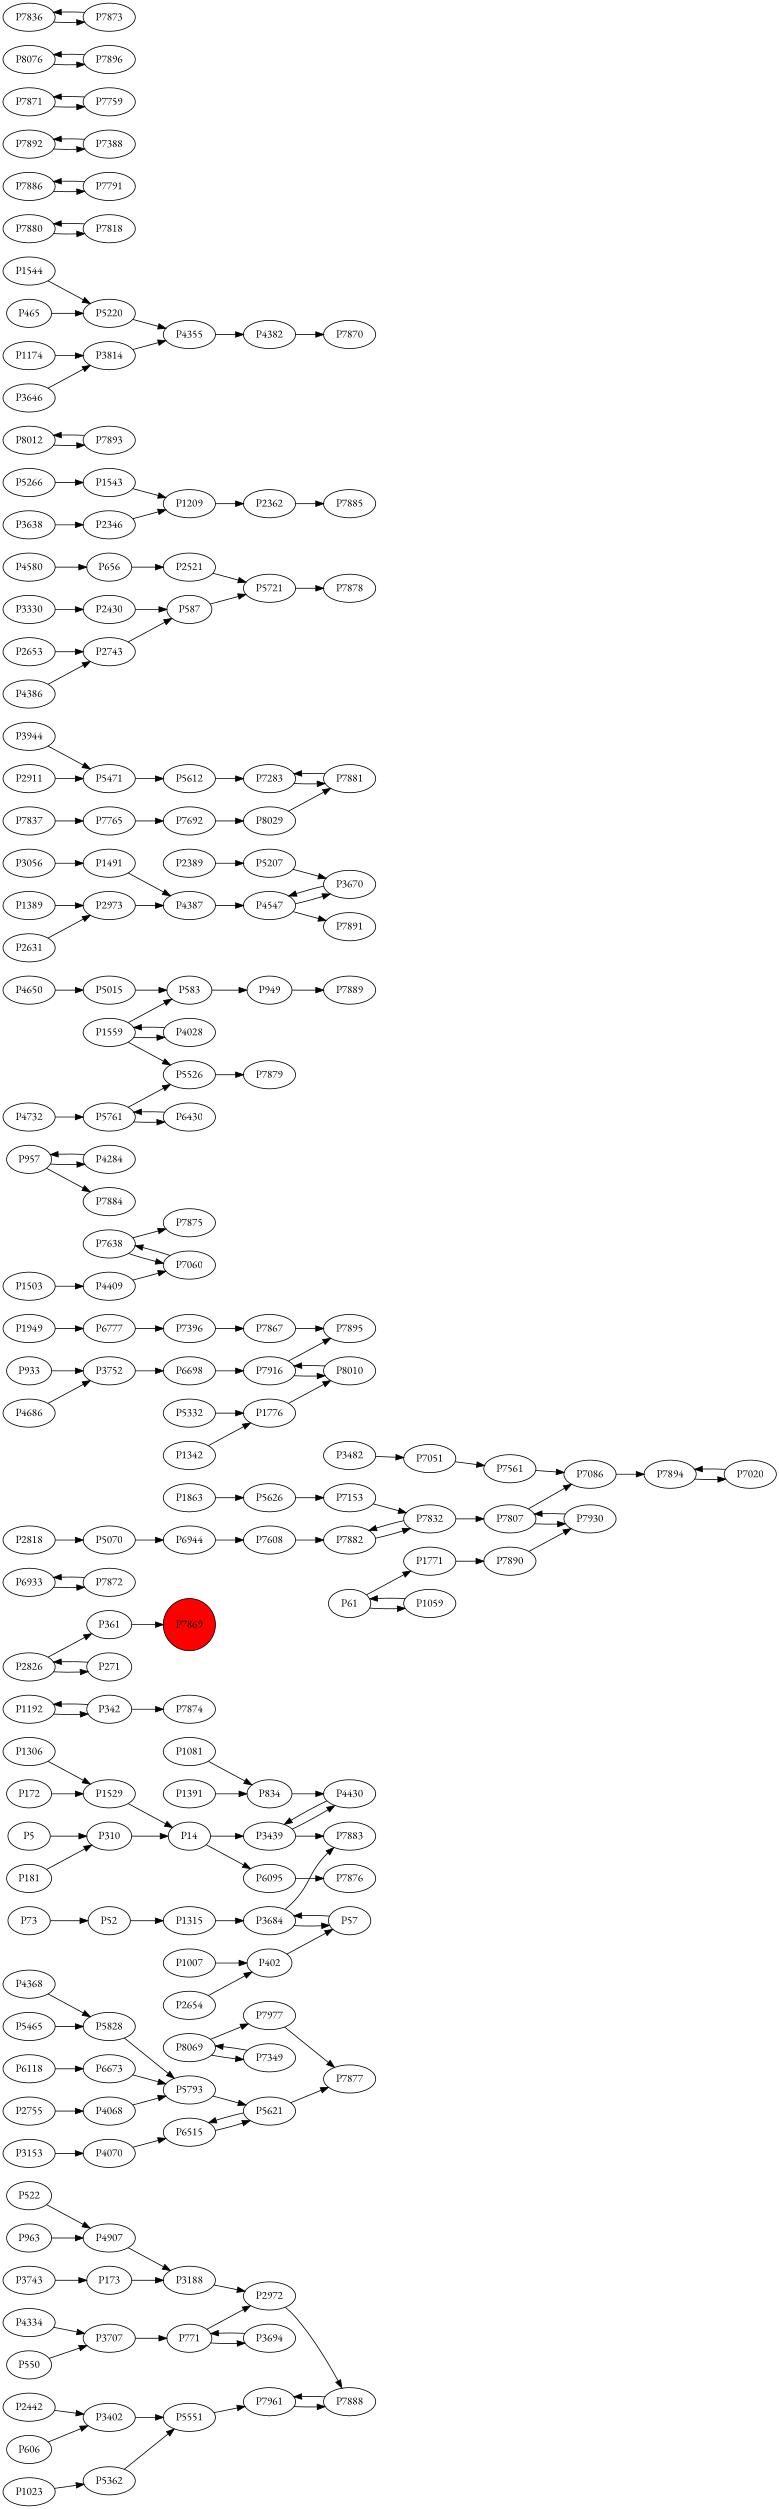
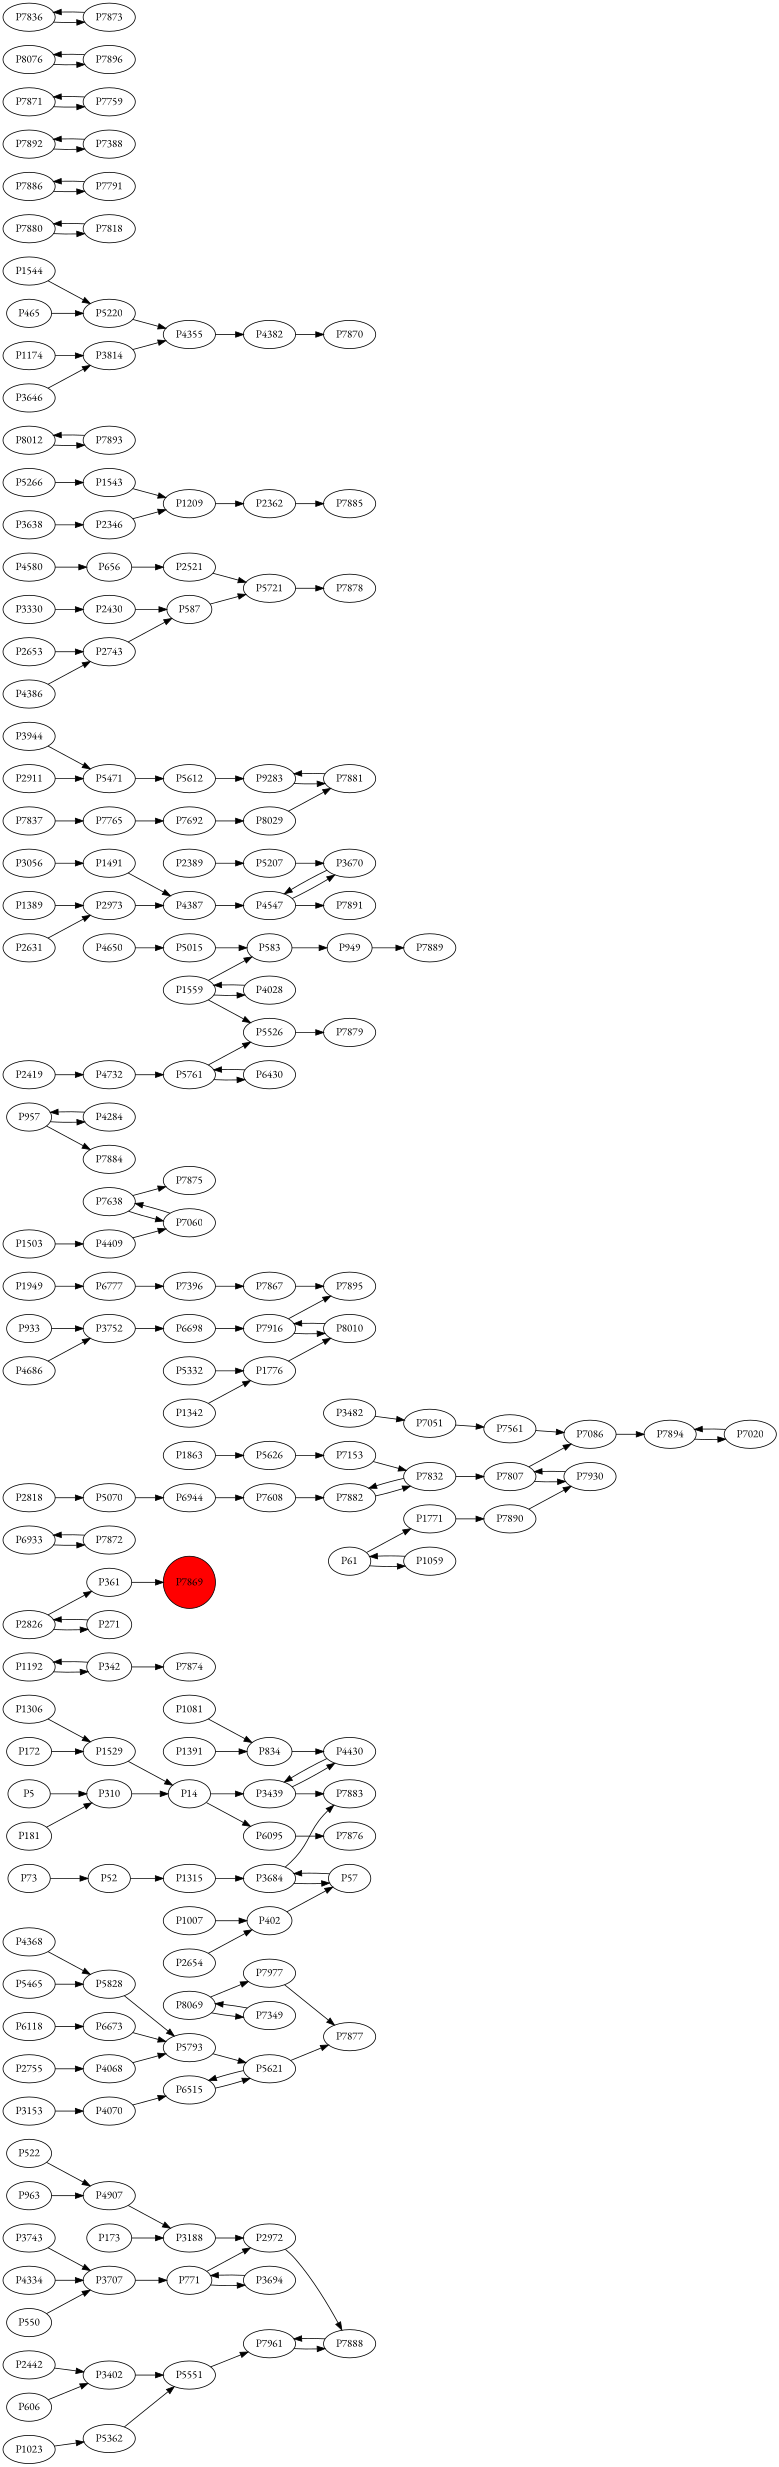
node "P7283": label "P7283" -> "P9283"
node "P2419": added
edge "P3743" -> "P173": now "P3743" -> "P3707"
